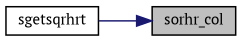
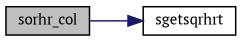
edge "sgetsqrhrt" -> "sorhr_col": reversed
